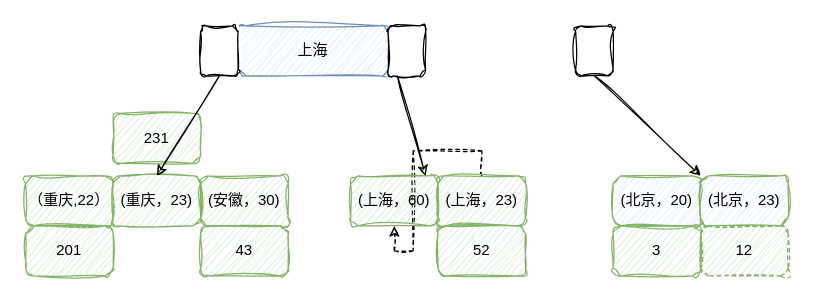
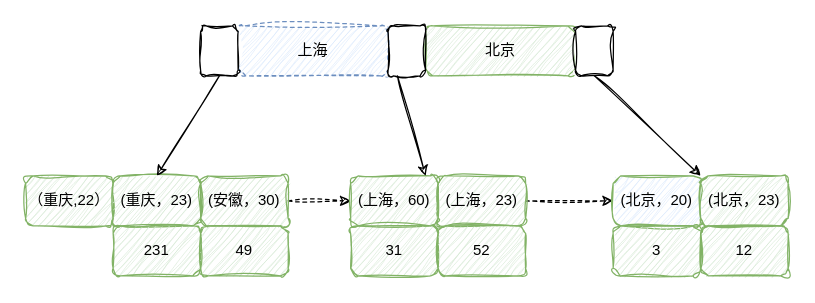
node "上海": style solid -> dashed
node "北京": added
node "231": moved (157, 138) -> (157, 251)
edge "(上海，23)" -> "(上海，60)": now "(上海，23)" -> "(北京，20)"
edge "(安徽，30)" -> "(上海，60)": added
node "(北京，23)": fillcolor #dae8fc -> #d5e8d4
node "201": removed
node "43": label "43" -> "49"
node "31": added
node "12": style dashed -> solid
